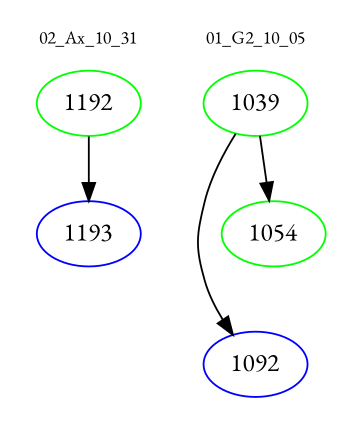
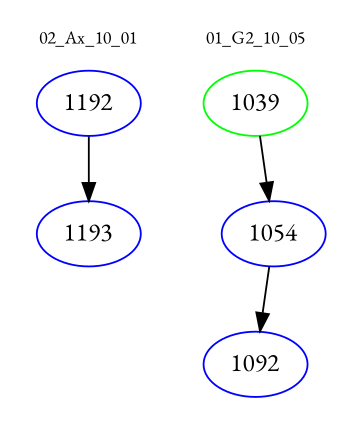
cluster "02_Ax_10_31": label "02_Ax_10_31" -> "02_Ax_10_01"
node "1192": color green -> blue
edge "1039" -> "1092": now "1054" -> "1092"
node "1054": color green -> blue
